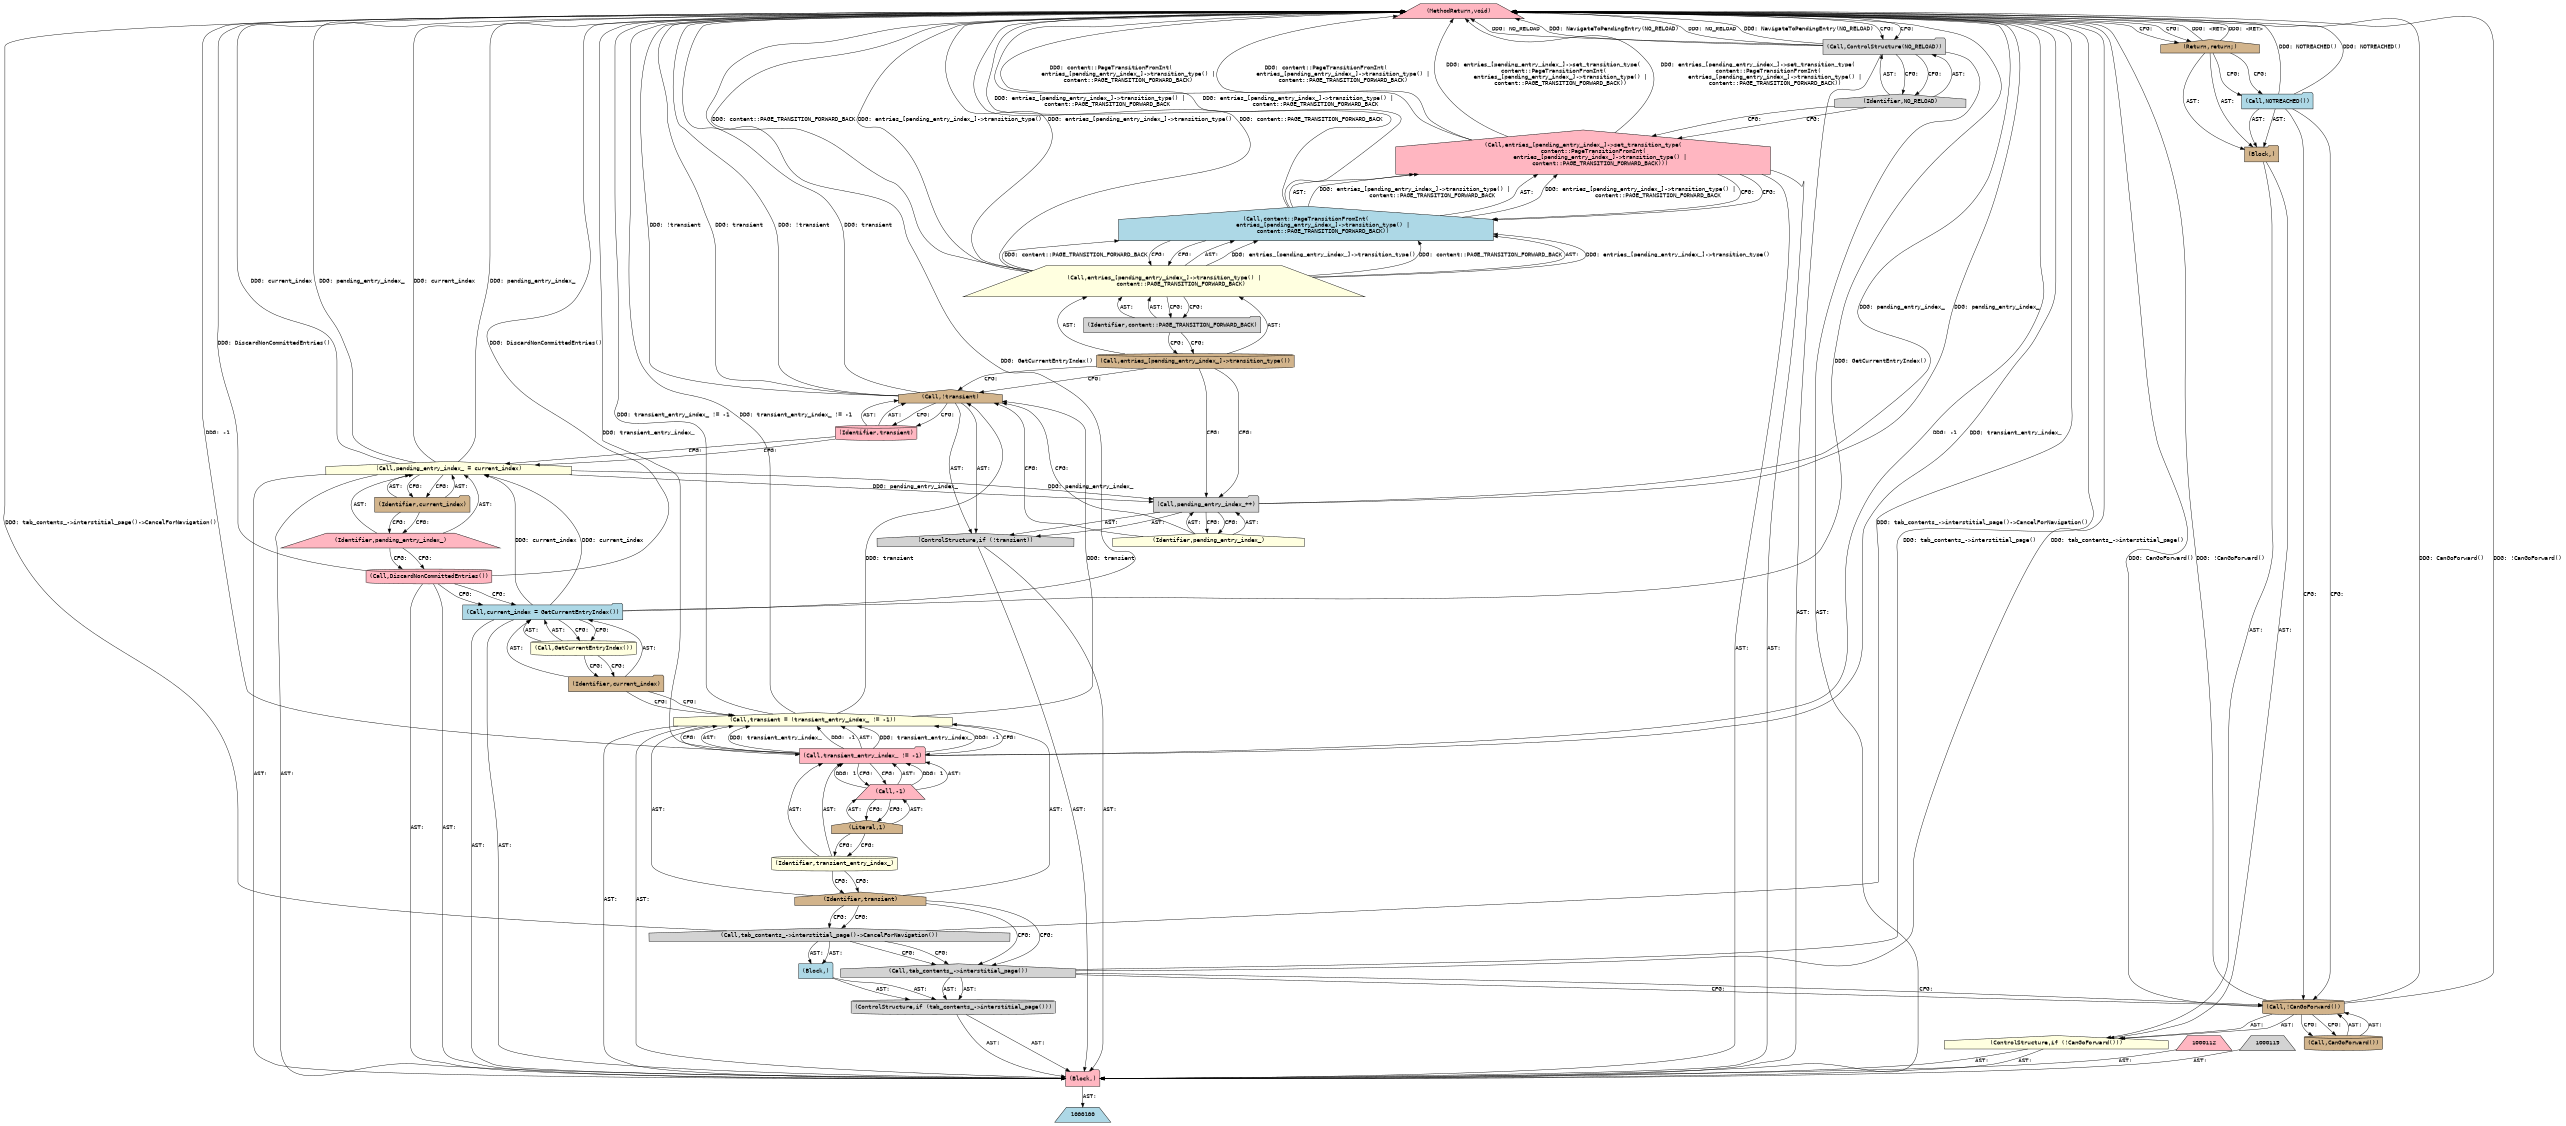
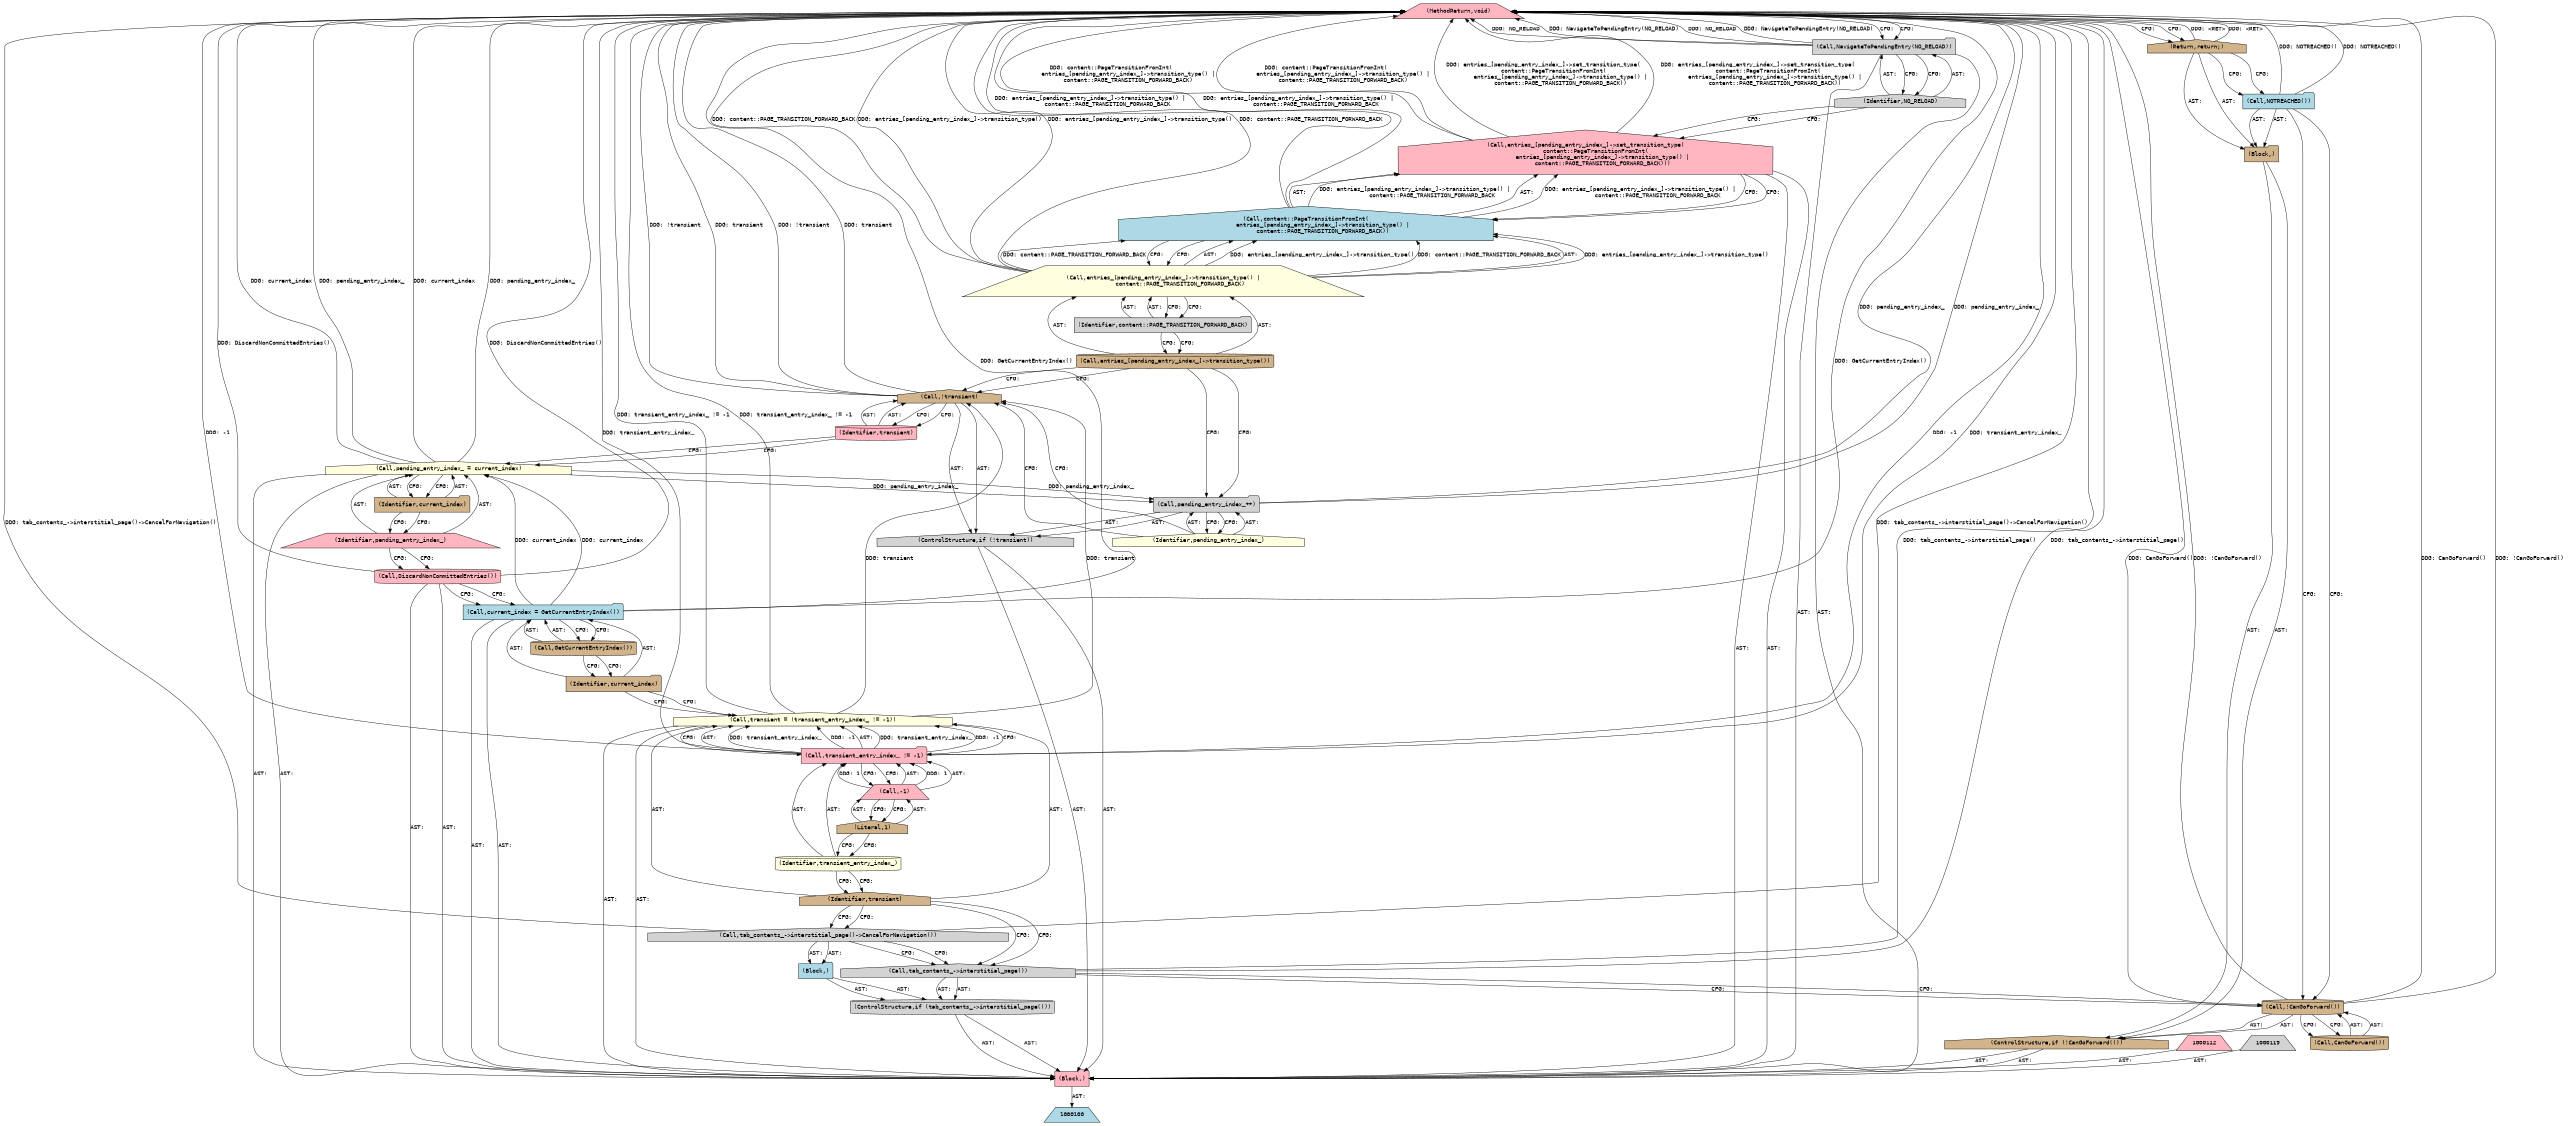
node "(Call,ControlStructure(NO_RELOAD))": label "(Call,ControlStructure(NO_RELOAD))" -> "(Call,NavigateToPendingEntry(NO_RELOAD))"
node "(Call,GetCurrentEntryIndex())": fillcolor lightyellow -> tan
node "(ControlStructure,if (!CanGoForward()))": fillcolor lightyellow -> tan
